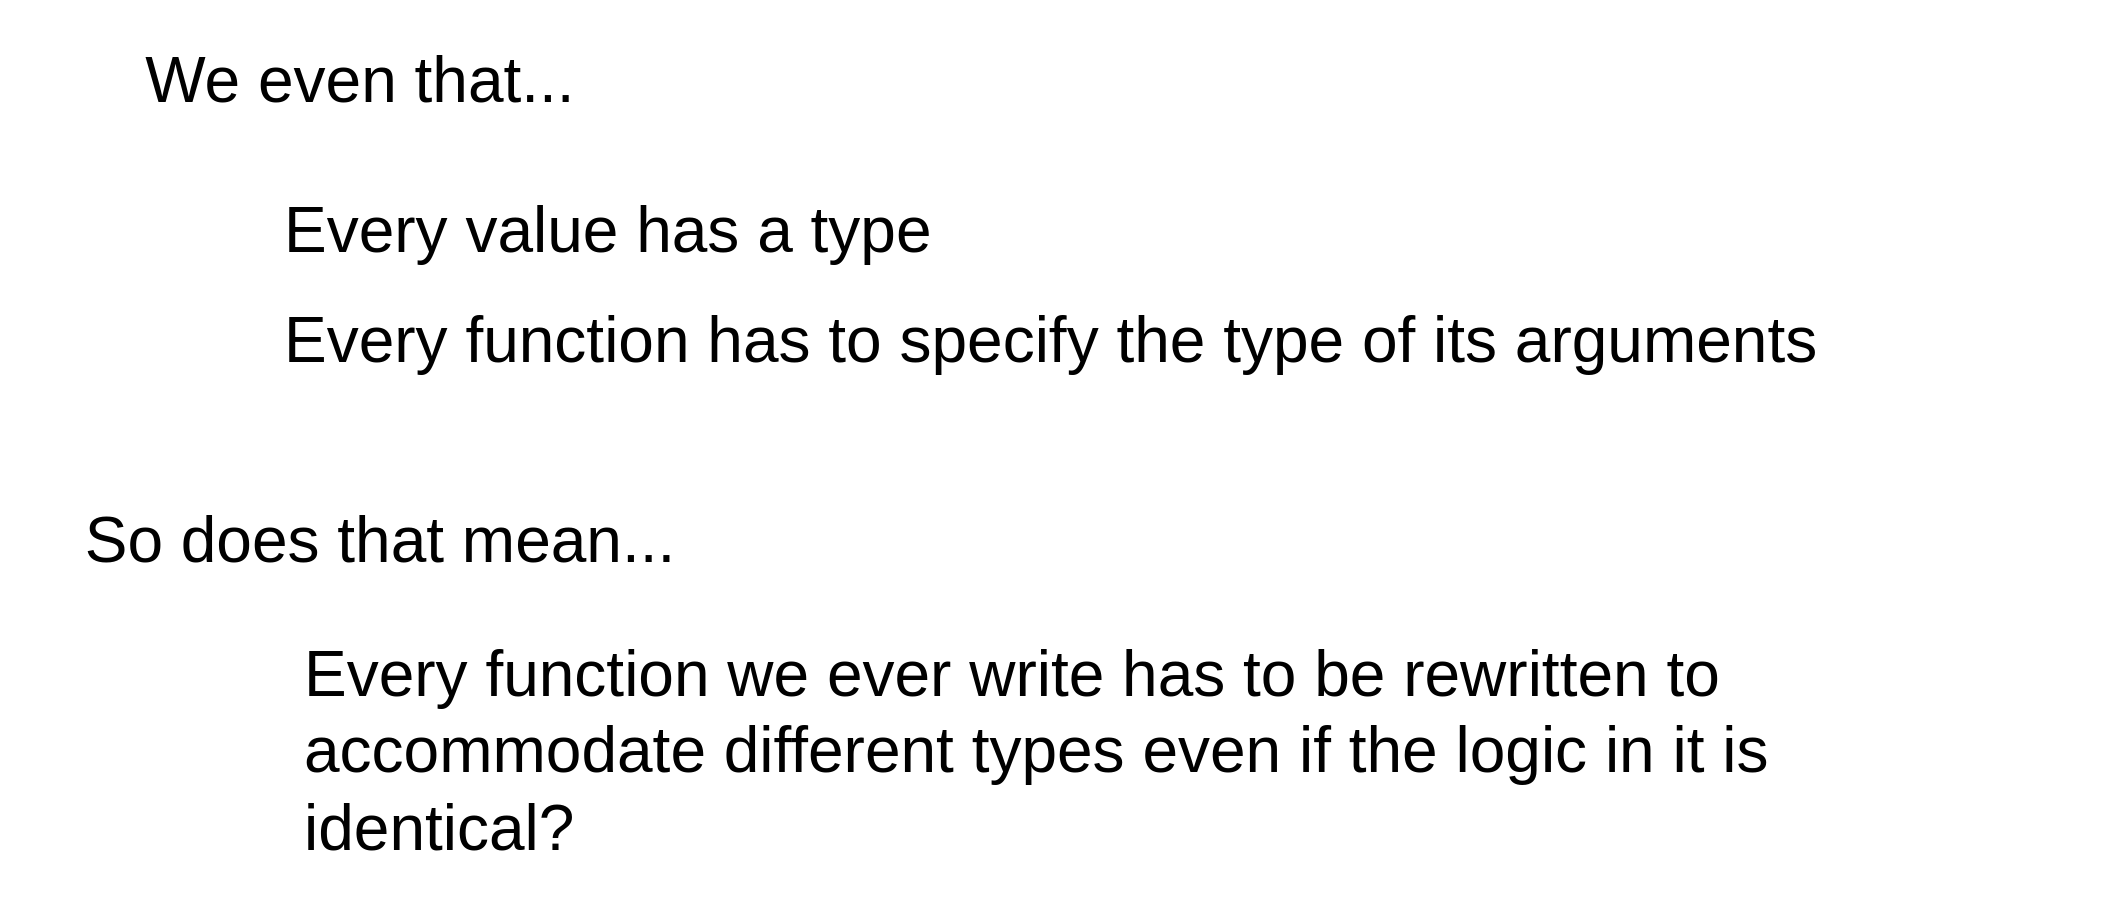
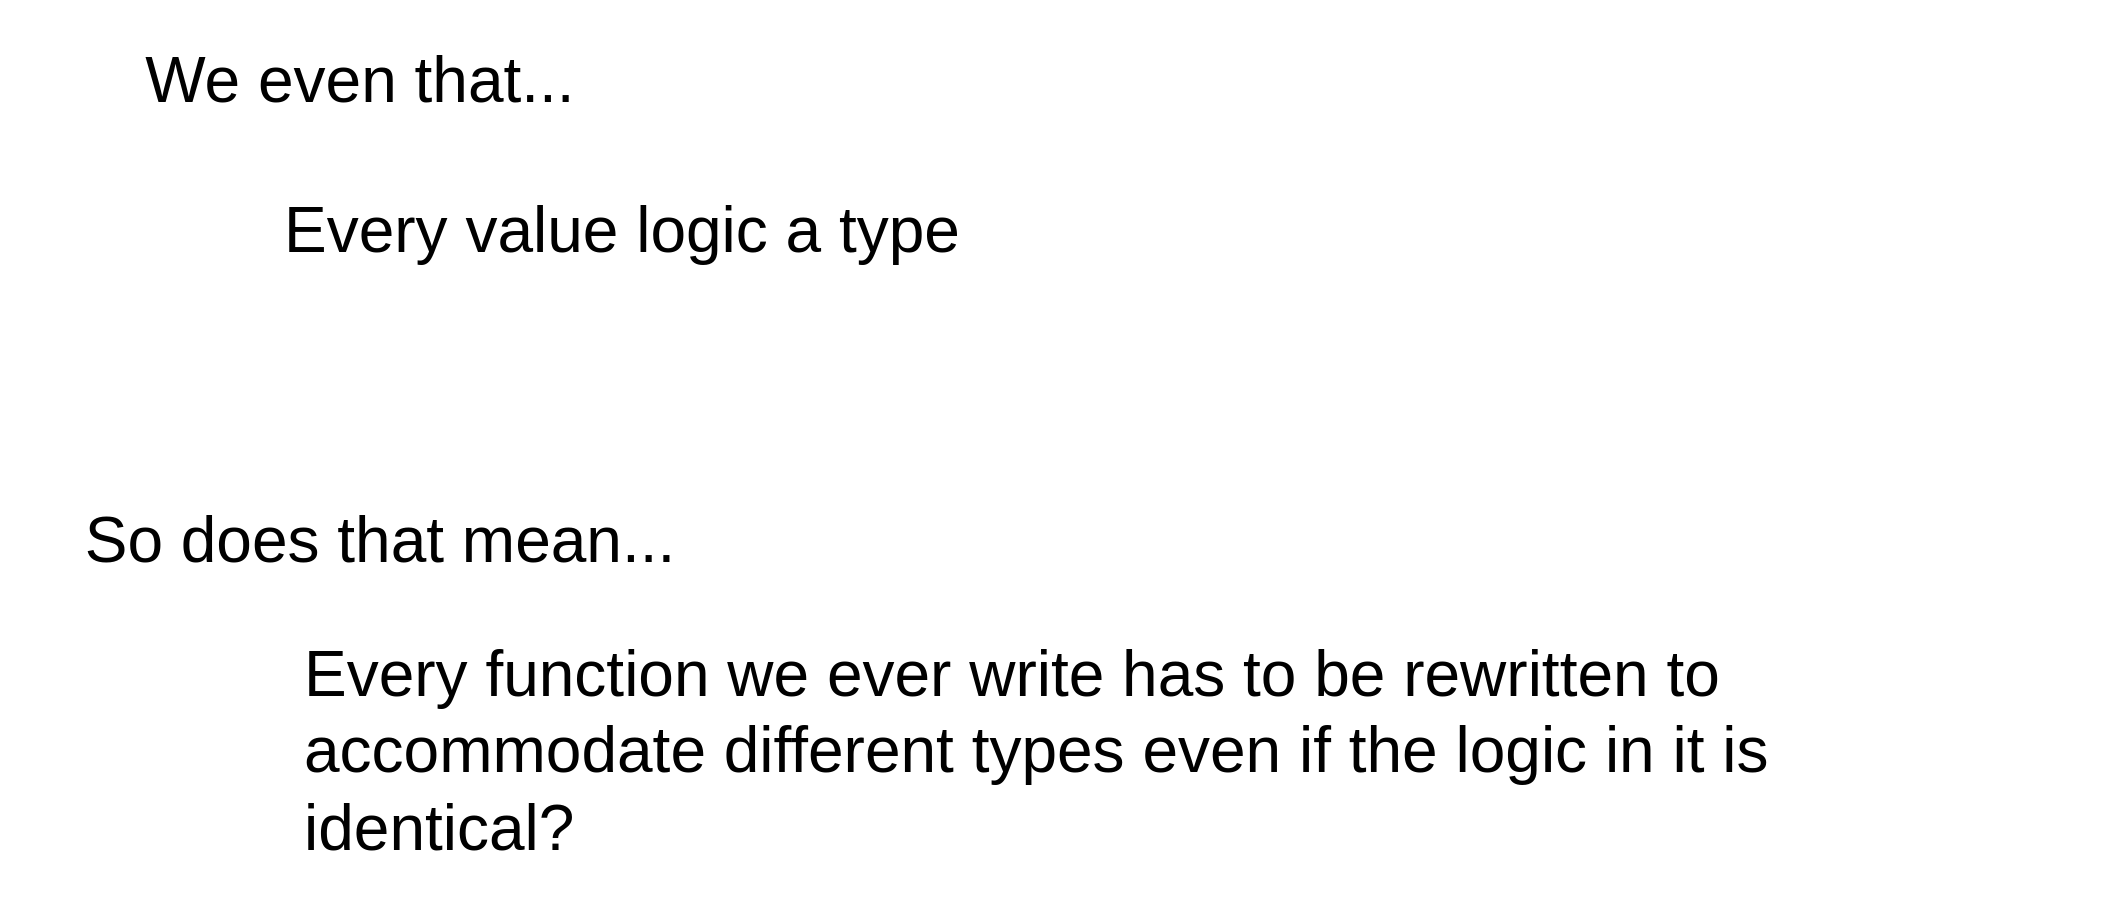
node "Every value has a type": label "Every value has a type" -> "Every value logic a type"
node "Every function has to specify the type of its arguments": removed
